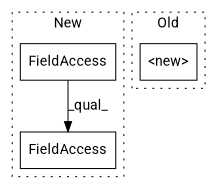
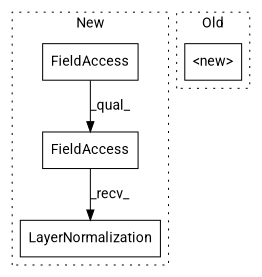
node "LayerNormalization": added
